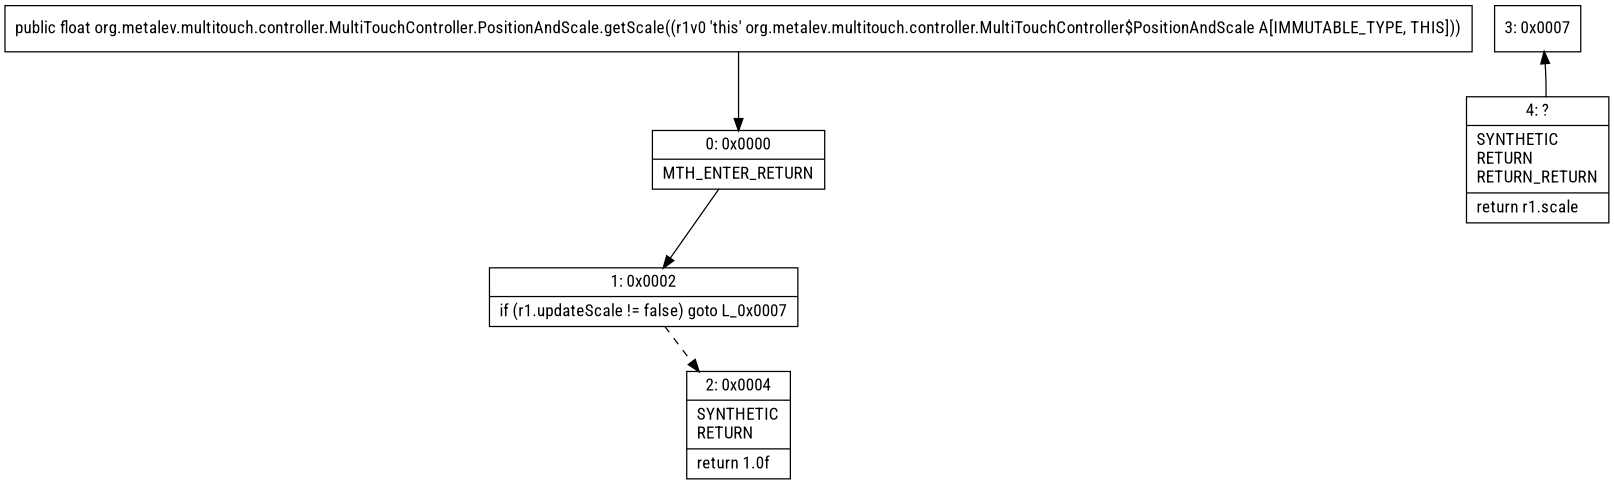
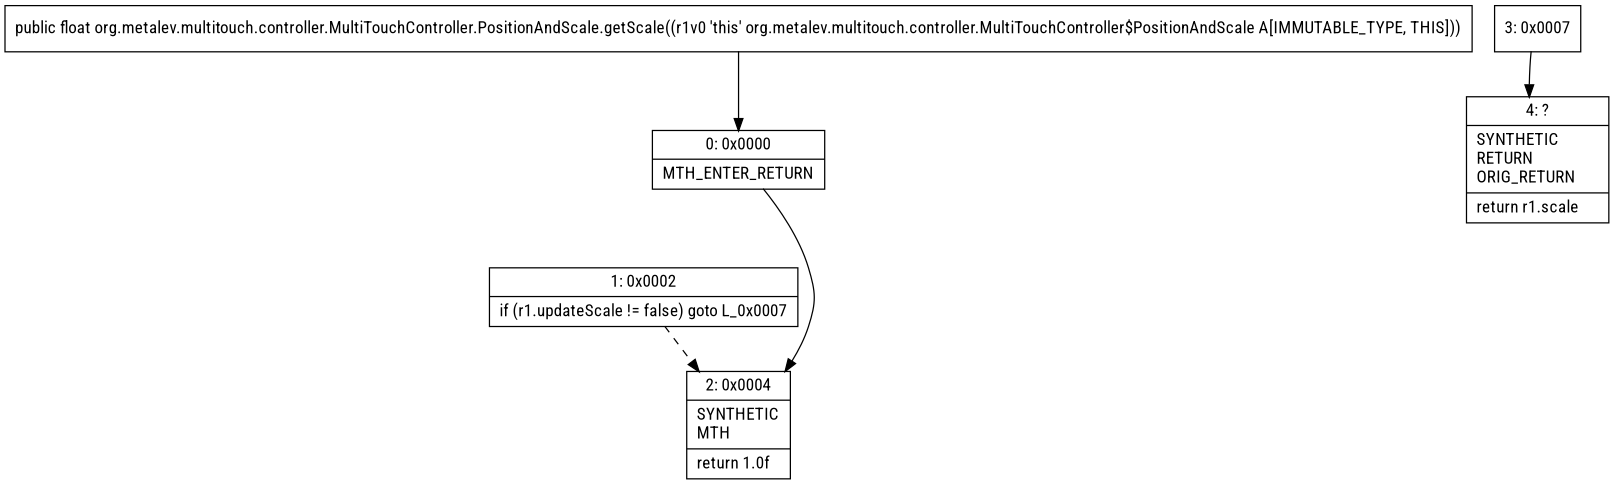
edge "4: ?" -> "3: 0x0007": reversed
node "4: ?": text "RETURN_RETURN" -> "ORIG_RETURN"
edge "0: 0x0000" -> "1: 0x0002": now "0: 0x0000" -> "2: 0x0004"
node "2: 0x0004": text "RETURN" -> "MTH"
